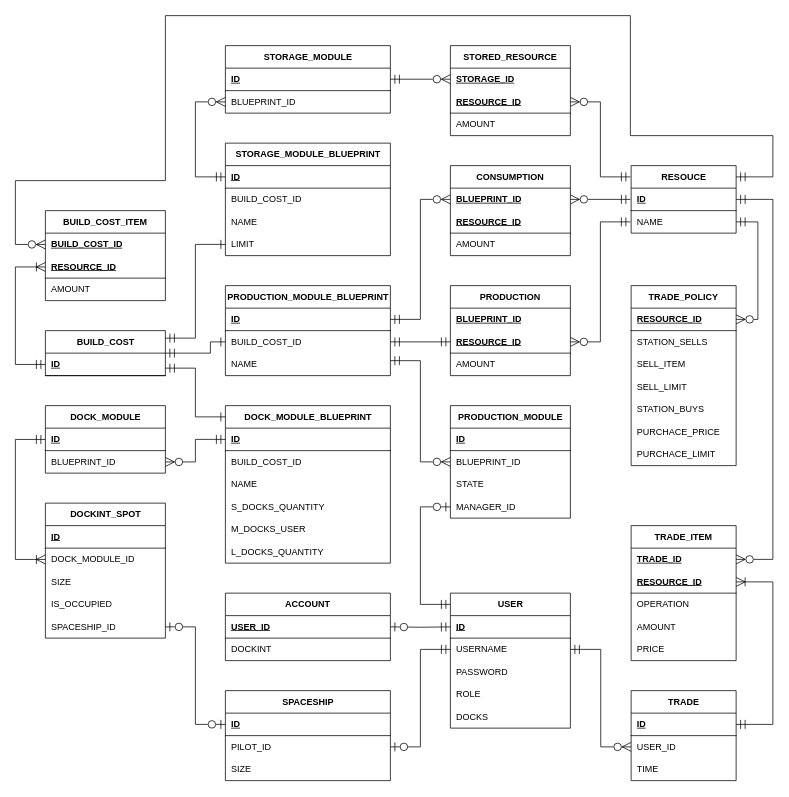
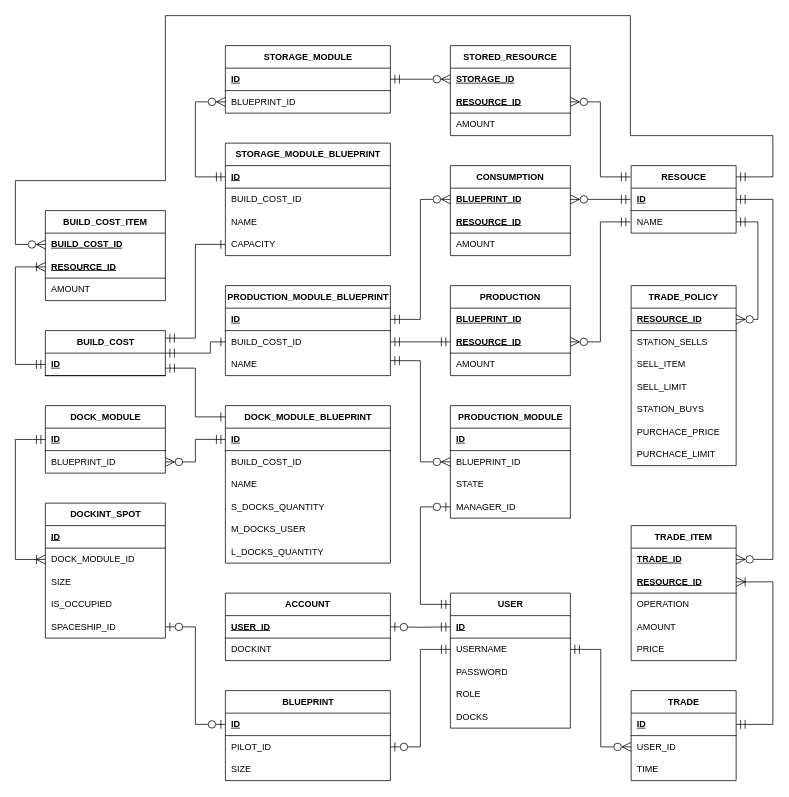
node "LIMIT": label "LIMIT" -> "CAPACITY"
node "SPACESHIP": label "SPACESHIP" -> "BLUEPRINT"
